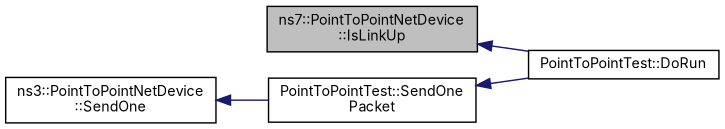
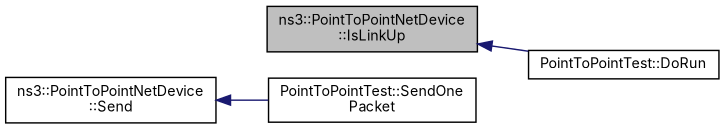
node "ns7::PointToPointNetDevice ::IsLinkUp": label "ns7::PointToPointNetDevice ::IsLinkUp" -> "ns3::PointToPointNetDevice ::IsLinkUp"
edge "PointToPointTest::DoRun" -> "PointToPointTest::SendOne Packet": removed
node "ns3::PointToPointNetDevice ::SendOne": label "ns3::PointToPointNetDevice ::SendOne" -> "ns3::PointToPointNetDevice ::Send"
